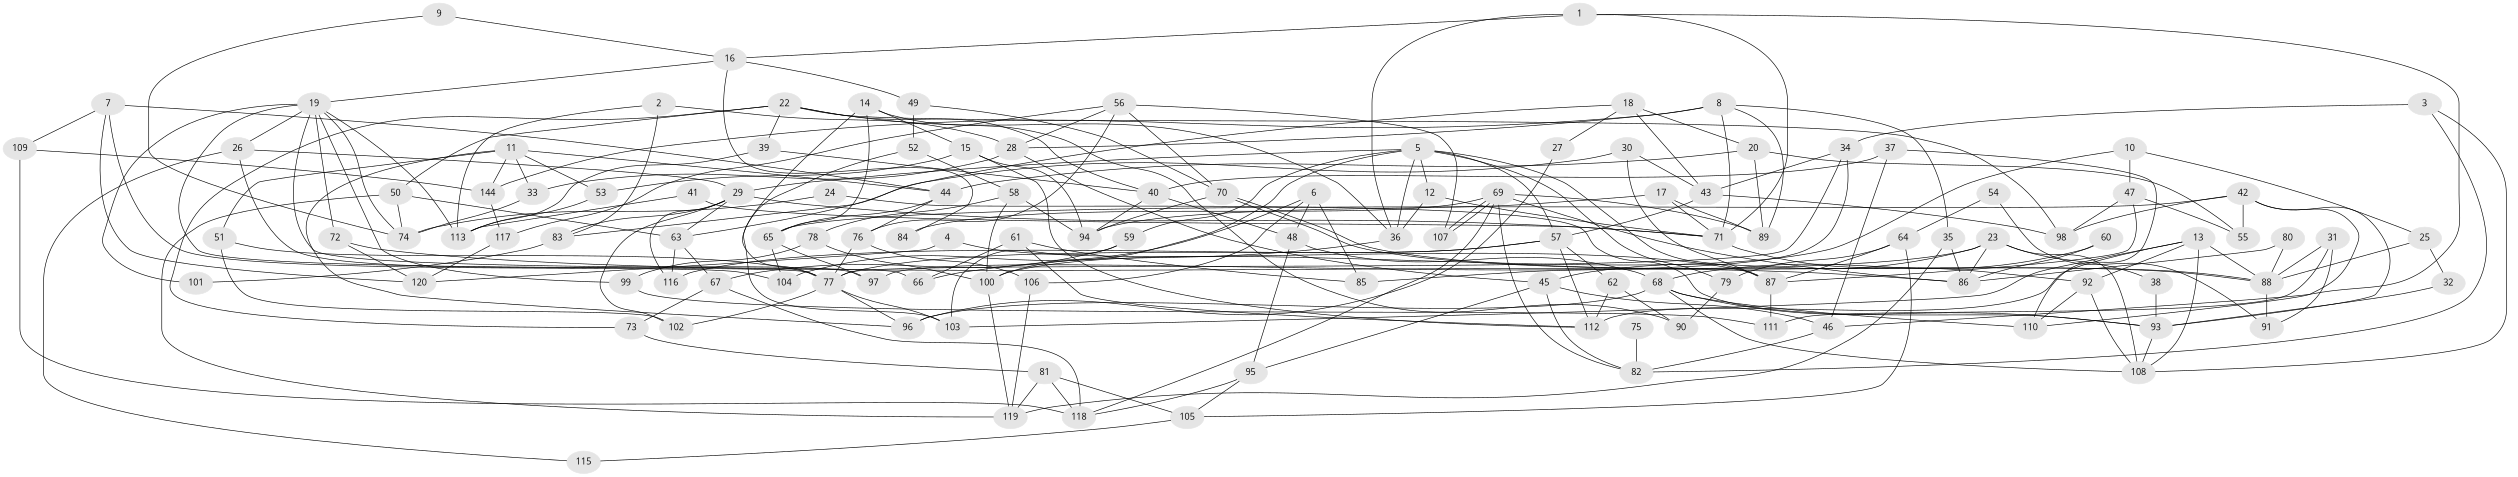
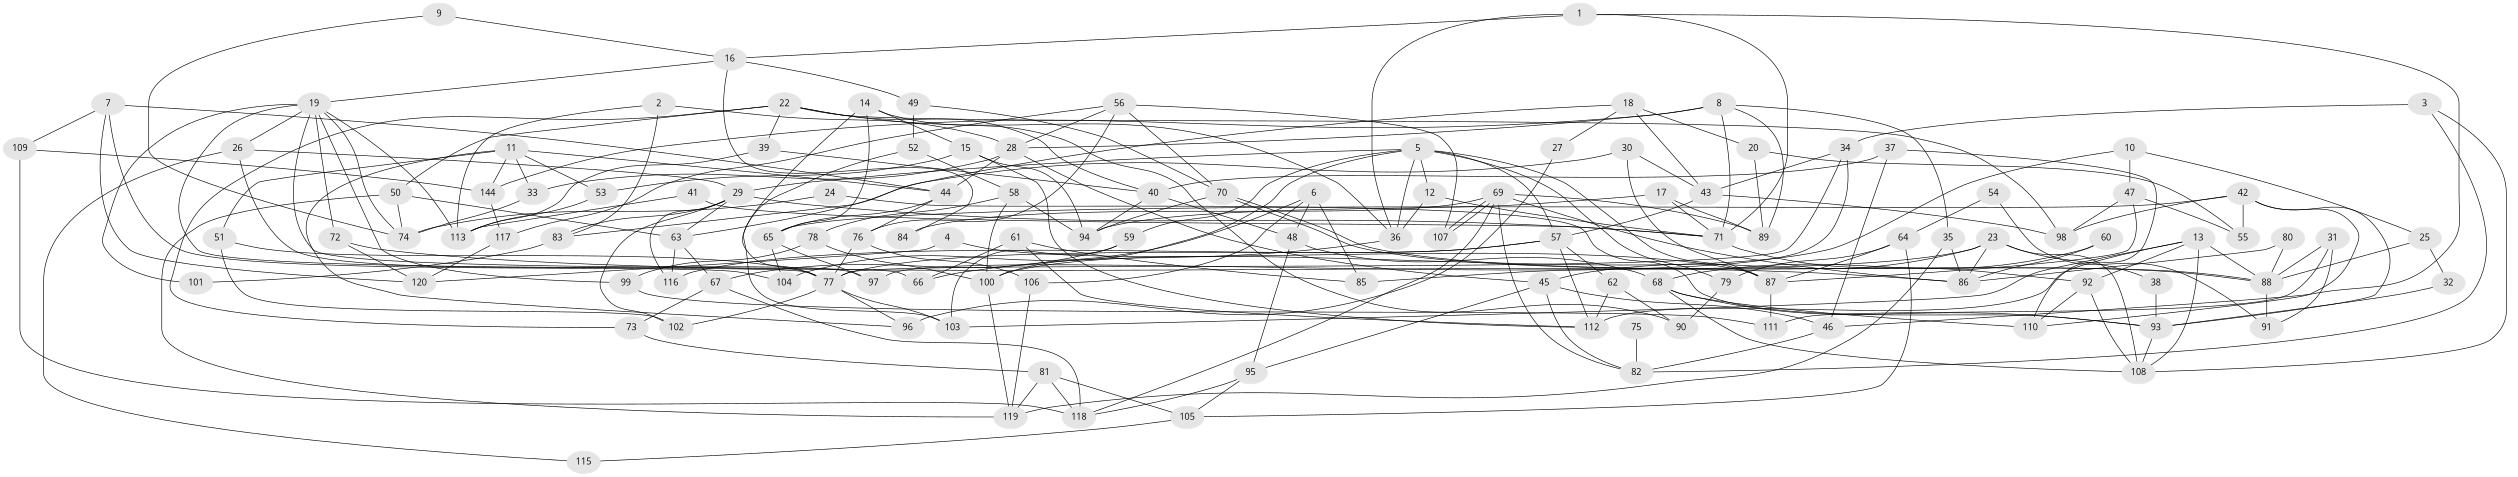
edge "20" -- "44": now "28" -- "44"
edge "68" -- "96": removed
